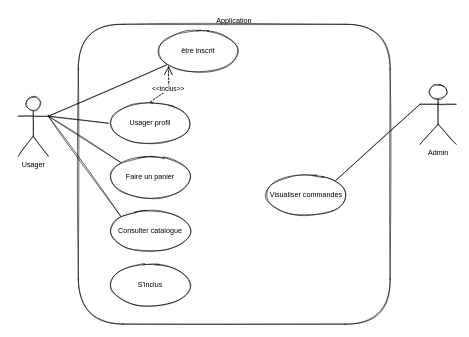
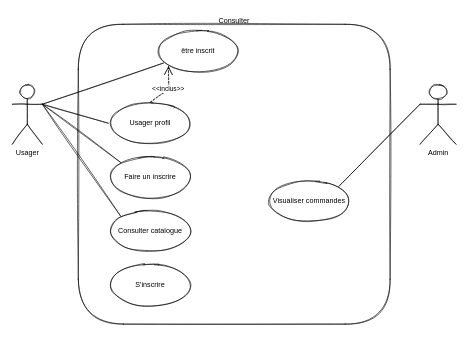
node "Application": label "Application" -> "Consulter"
node "Usager": moved (33, 126) -> (27, 114)
node "Faire un panier": label "Faire un panier" -> "Faire un inscrire"
node "Visualiser commandes": moved (306, 195) -> (309, 201)
node "S'inclus": label "S'inclus" -> "S'inscrire"
